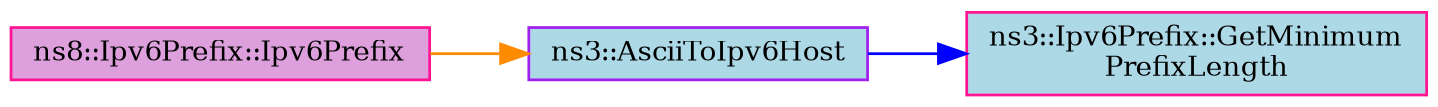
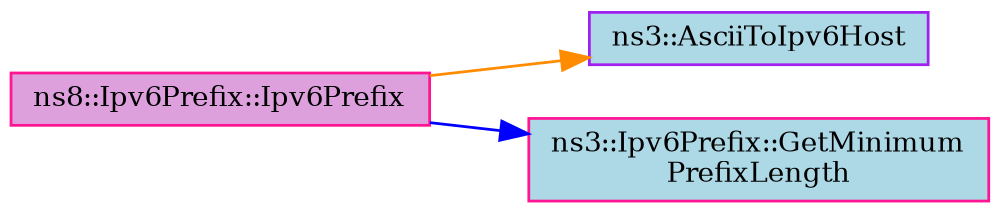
edge "ns3::AsciiToIpv6Host" -> "ns3::Ipv6Prefix::GetMinimum PrefixLength": now "ns8::Ipv6Prefix::Ipv6Prefix" -> "ns3::Ipv6Prefix::GetMinimum PrefixLength"
